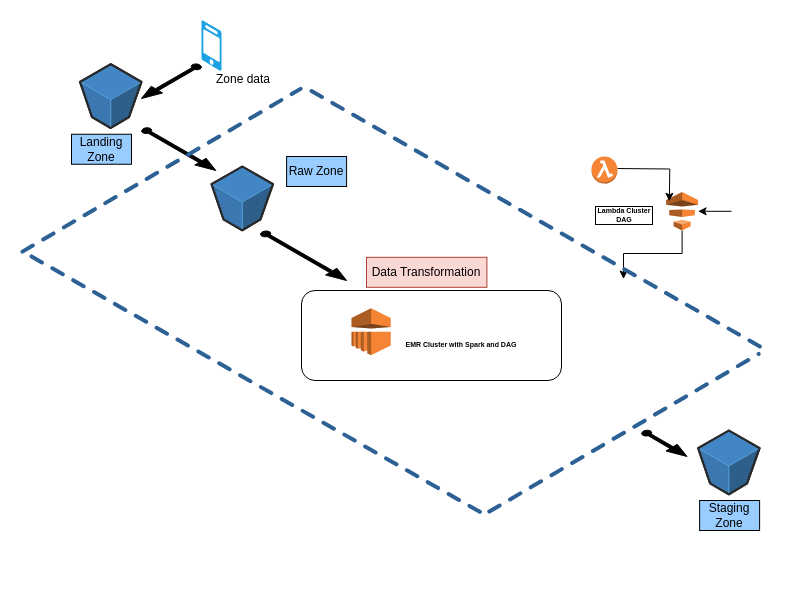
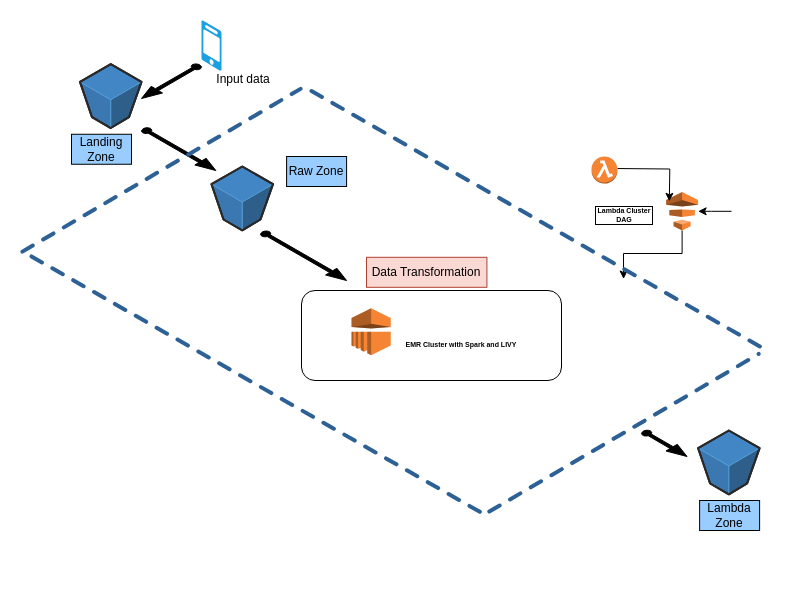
node "Zone data": label "Zone data" -> "Input data"
node "EMR Cluster with Spark and DAG": label "EMR Cluster with Spark and DAG" -> "EMR Cluster with Spark and LIVY"
node "Staging Zone": label "Staging Zone" -> "Lambda Zone"
